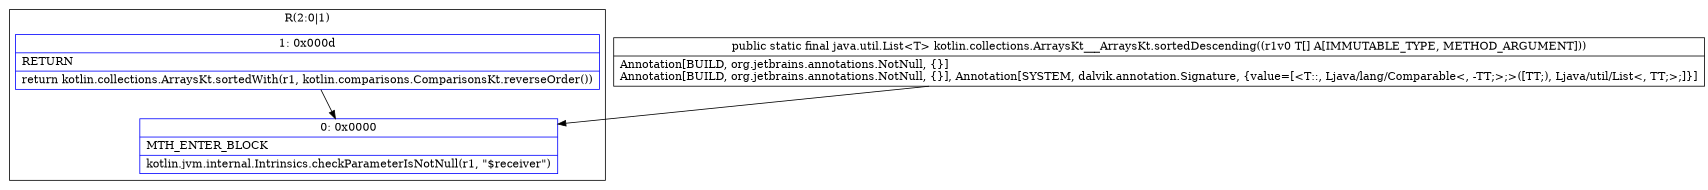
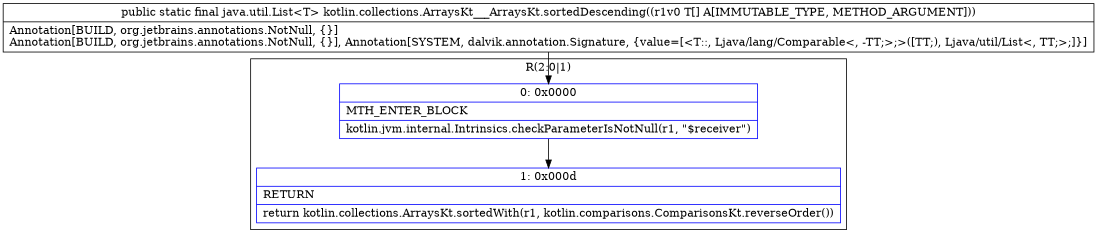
edge "1: 0x000d" -> "0: 0x0000": reversed
